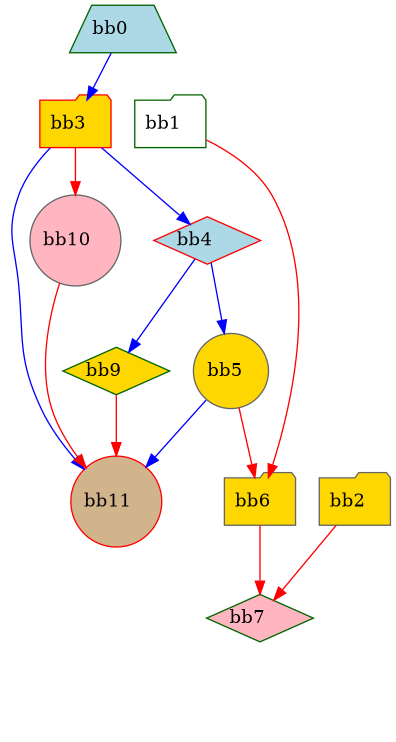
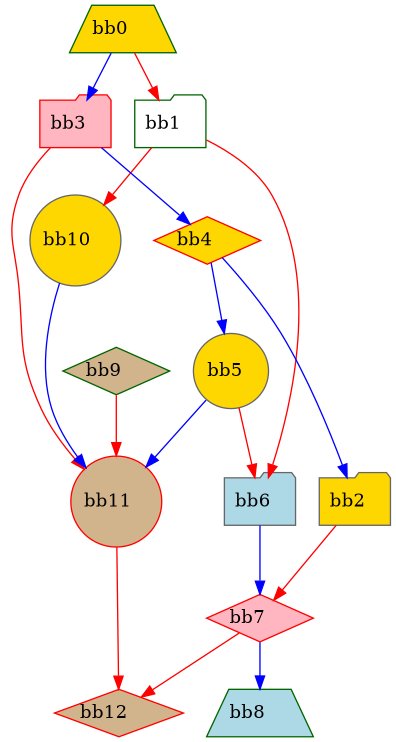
node "bb0": fillcolor lightblue -> gold
edge "bb0" -> "bb1": added
node "bb3": fillcolor gold -> lightpink
edge "bb3" -> "bb10": now "bb1" -> "bb10"
node "bb10": fillcolor lightpink -> gold
node "bb4": fillcolor lightblue -> gold
edge "bb4" -> "bb9": now "bb4" -> "bb2"
edge "bb3" -> "bb11": color blue -> red
node "bb9": fillcolor gold -> tan
edge "bb10" -> "bb11": color red -> blue
node "bb6": fillcolor gold -> lightblue
edge "bb6" -> "bb7": color red -> blue
node "bb7": color darkgreen -> red
node "bb12": added
node "bb8": added
